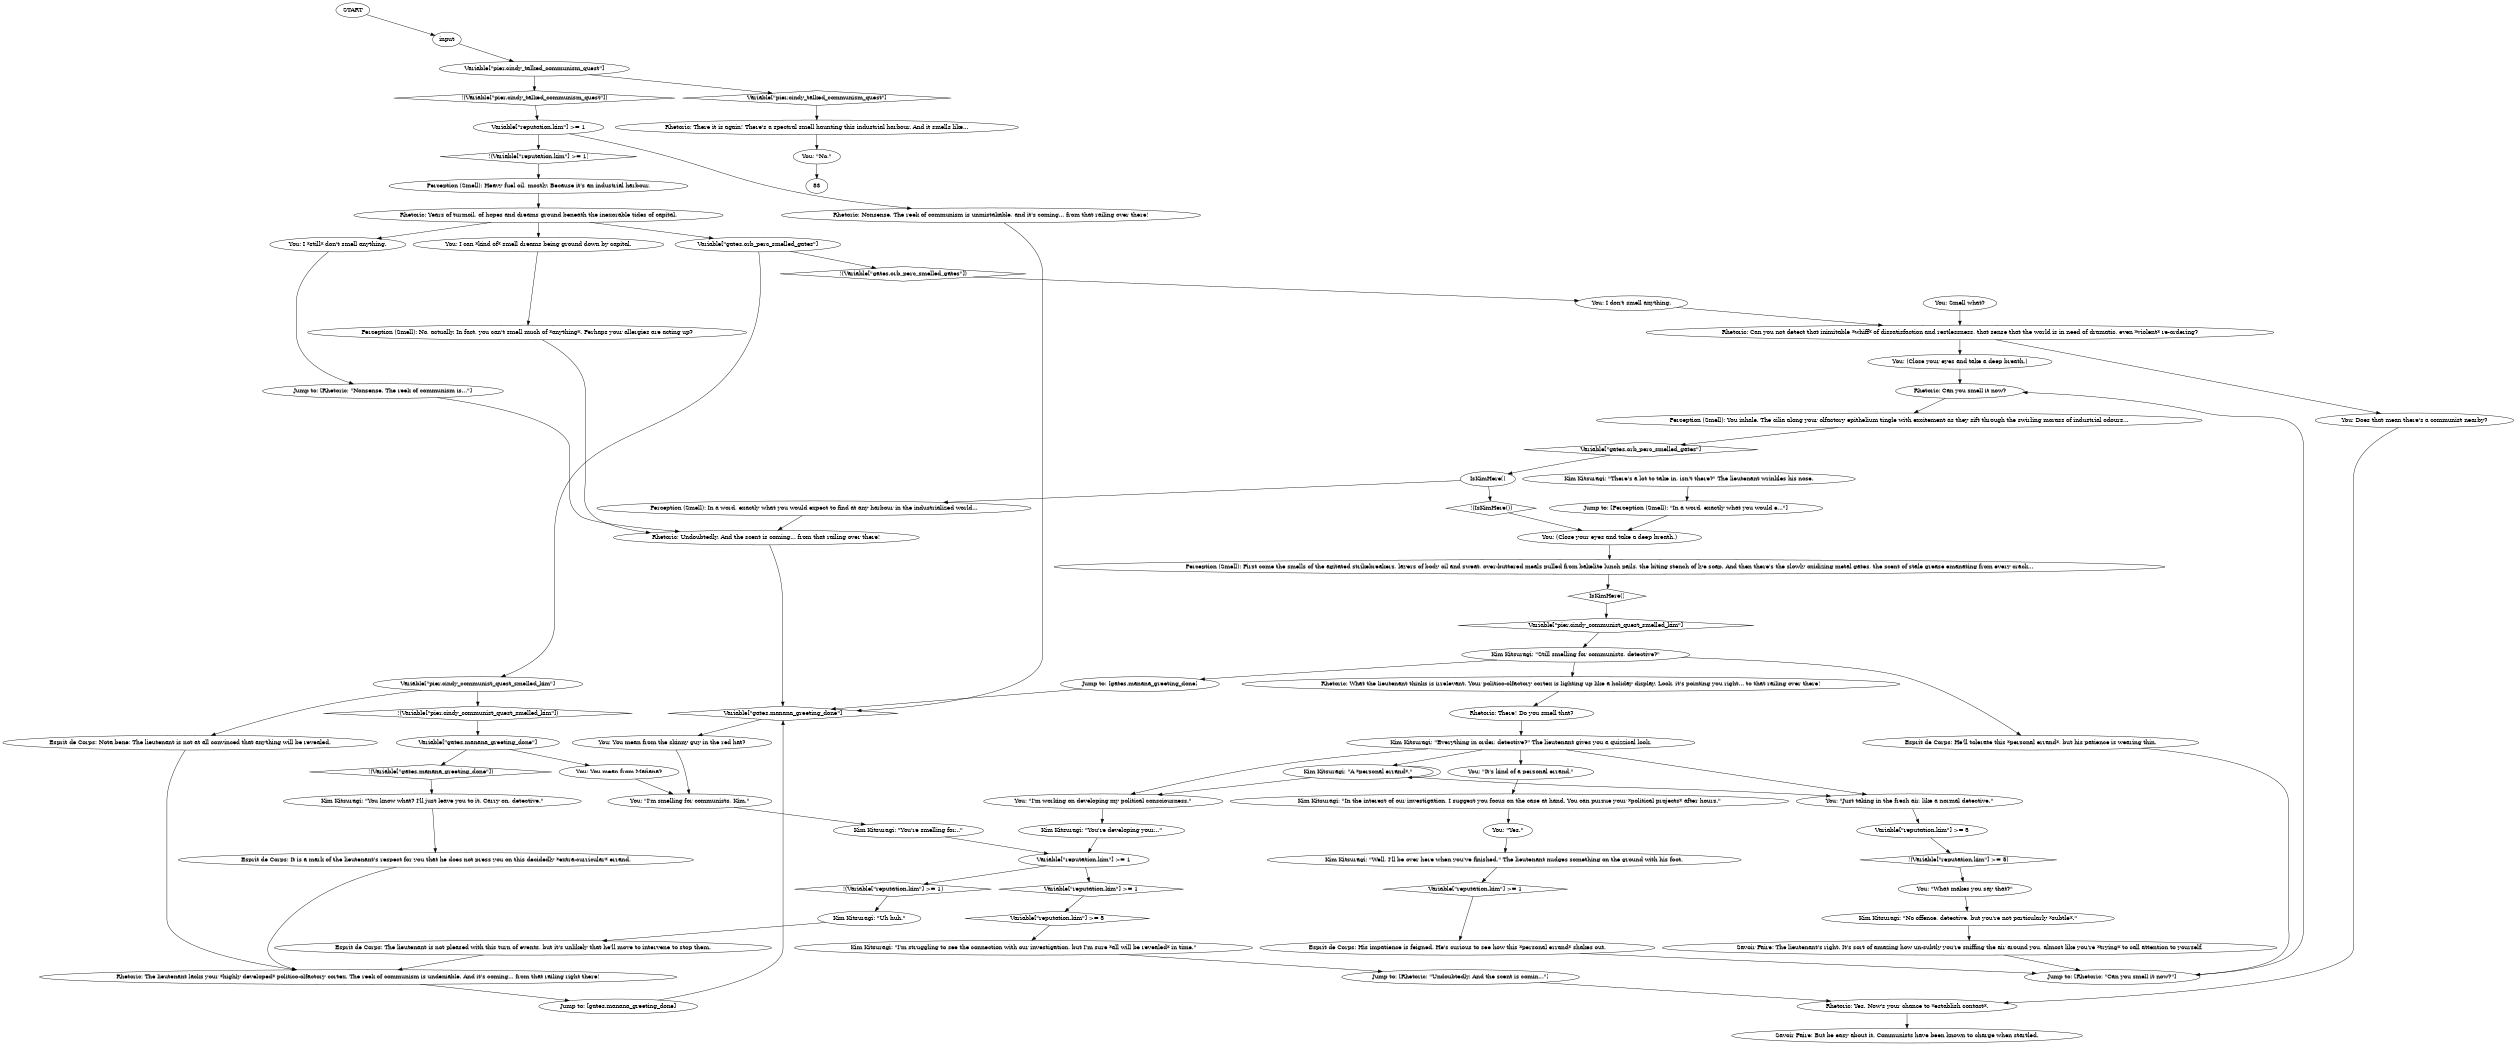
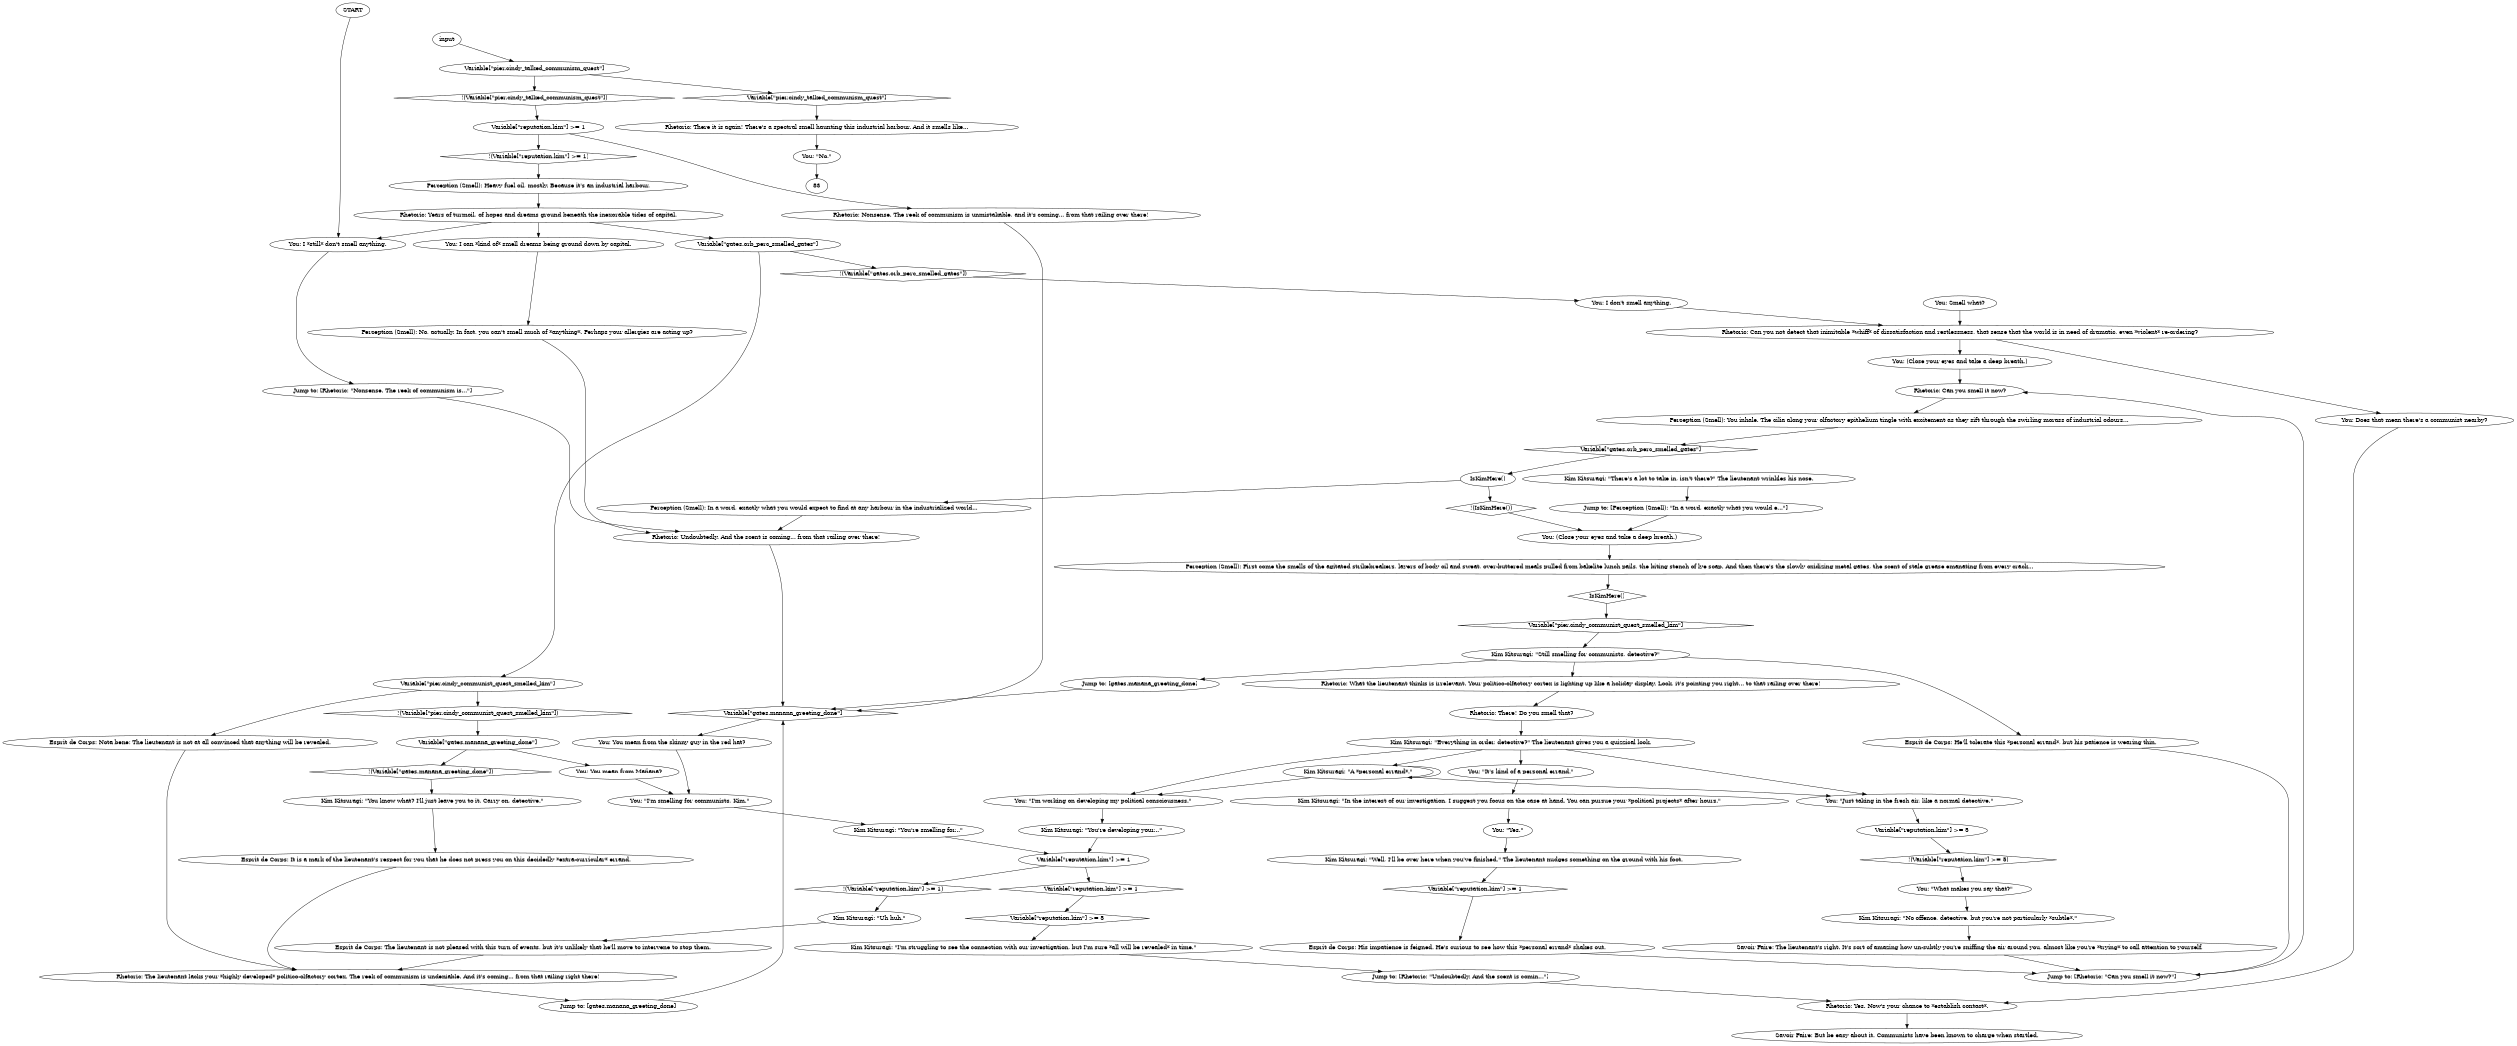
edge "START" -> "input": now "START" -> "You: I *still* don't smell anything."
